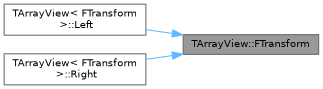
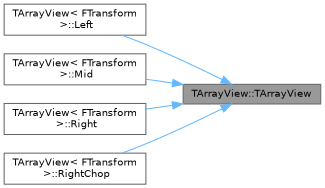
node "TArrayView::FTransform": label "TArrayView::FTransform" -> "TArrayView::TArrayView"
node "TArrayView< FTransform >::Mid": added
node "TArrayView< FTransform >::RightChop": added
